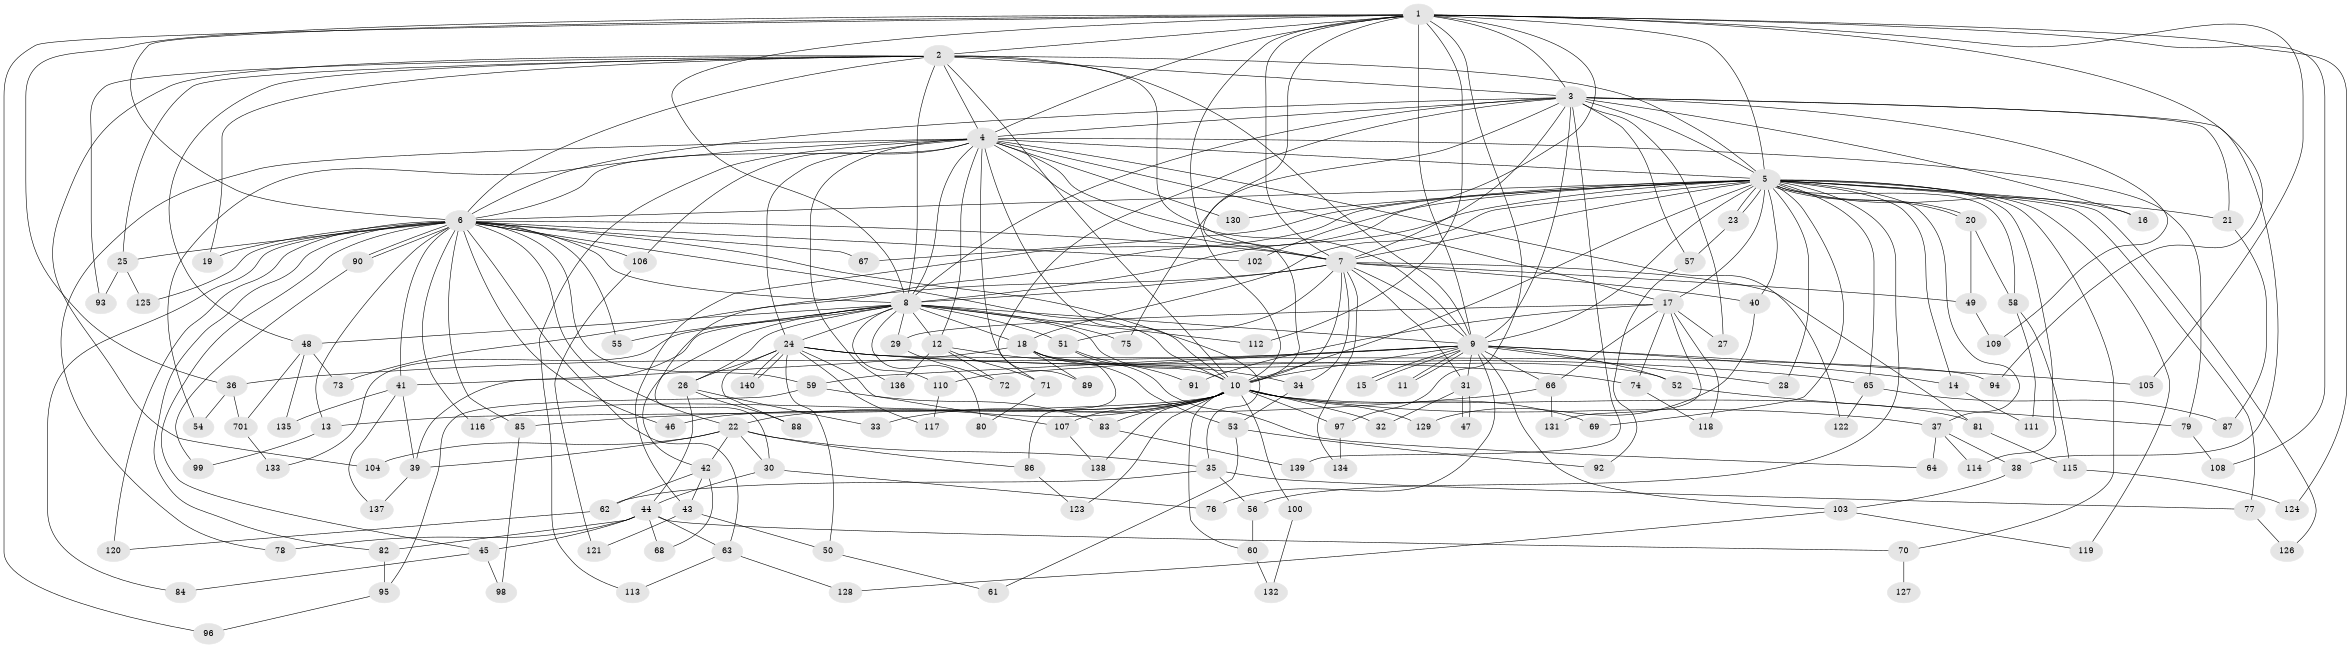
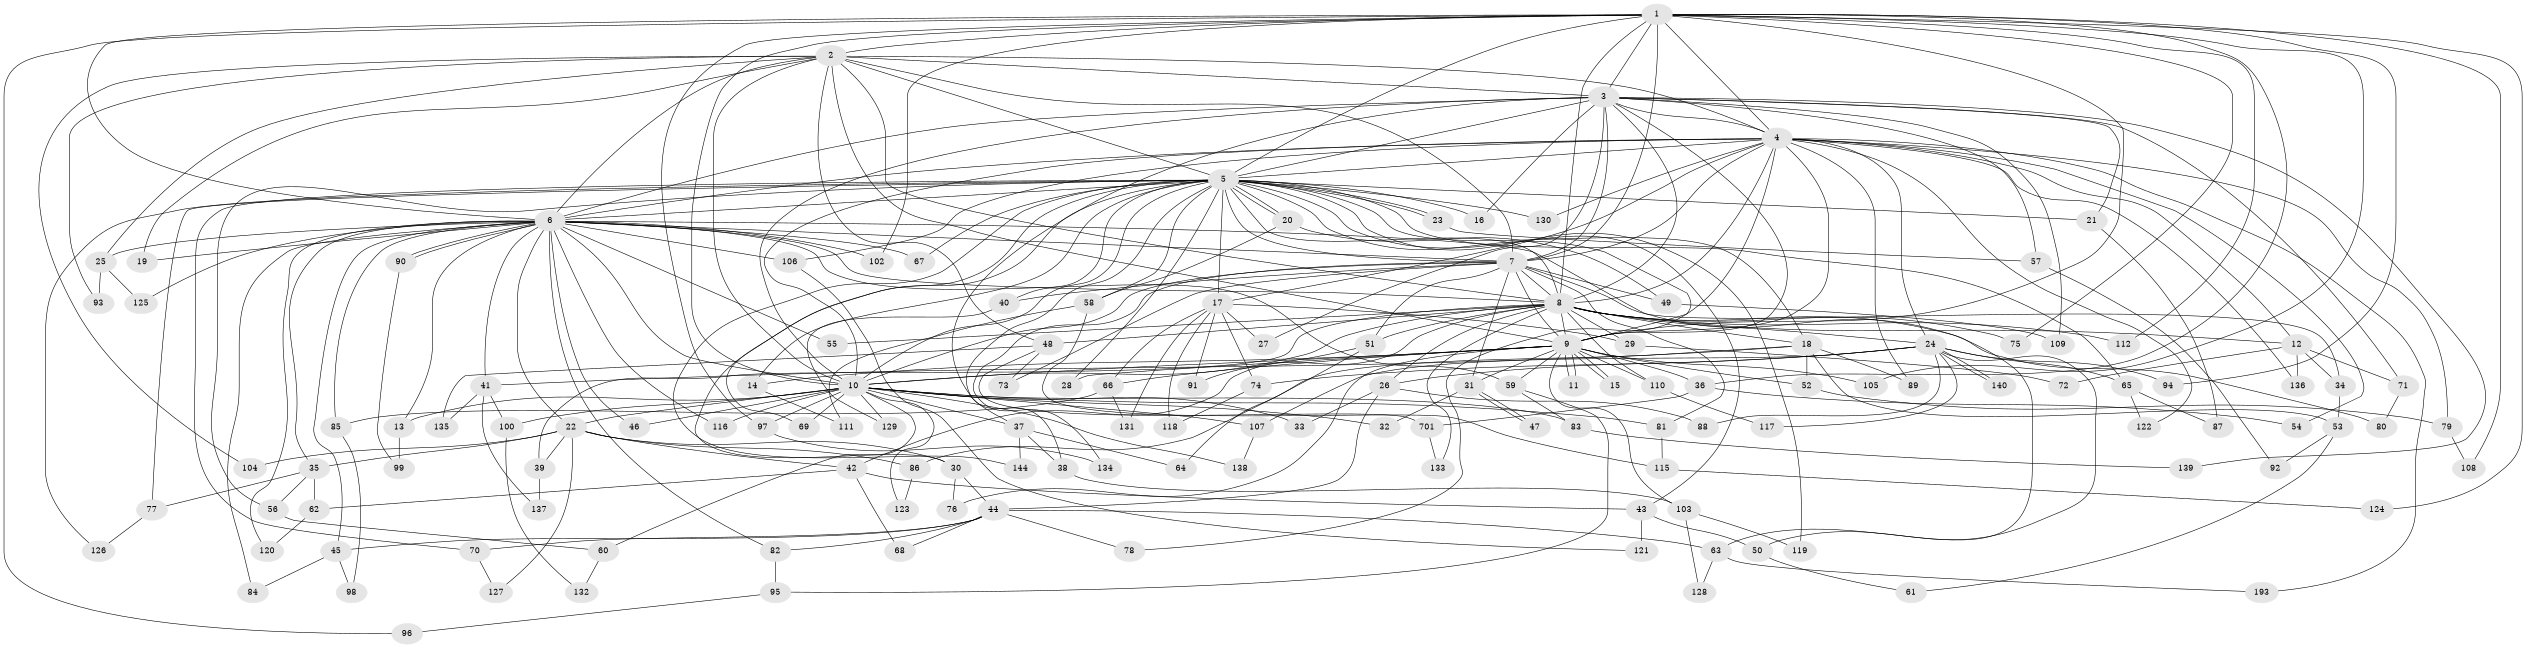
edge "41" -- "39": now "41" -- "100"
node "114": label "114" -> "144"
edge "22" -- "127": added
node "113": label "113" -> "193"
